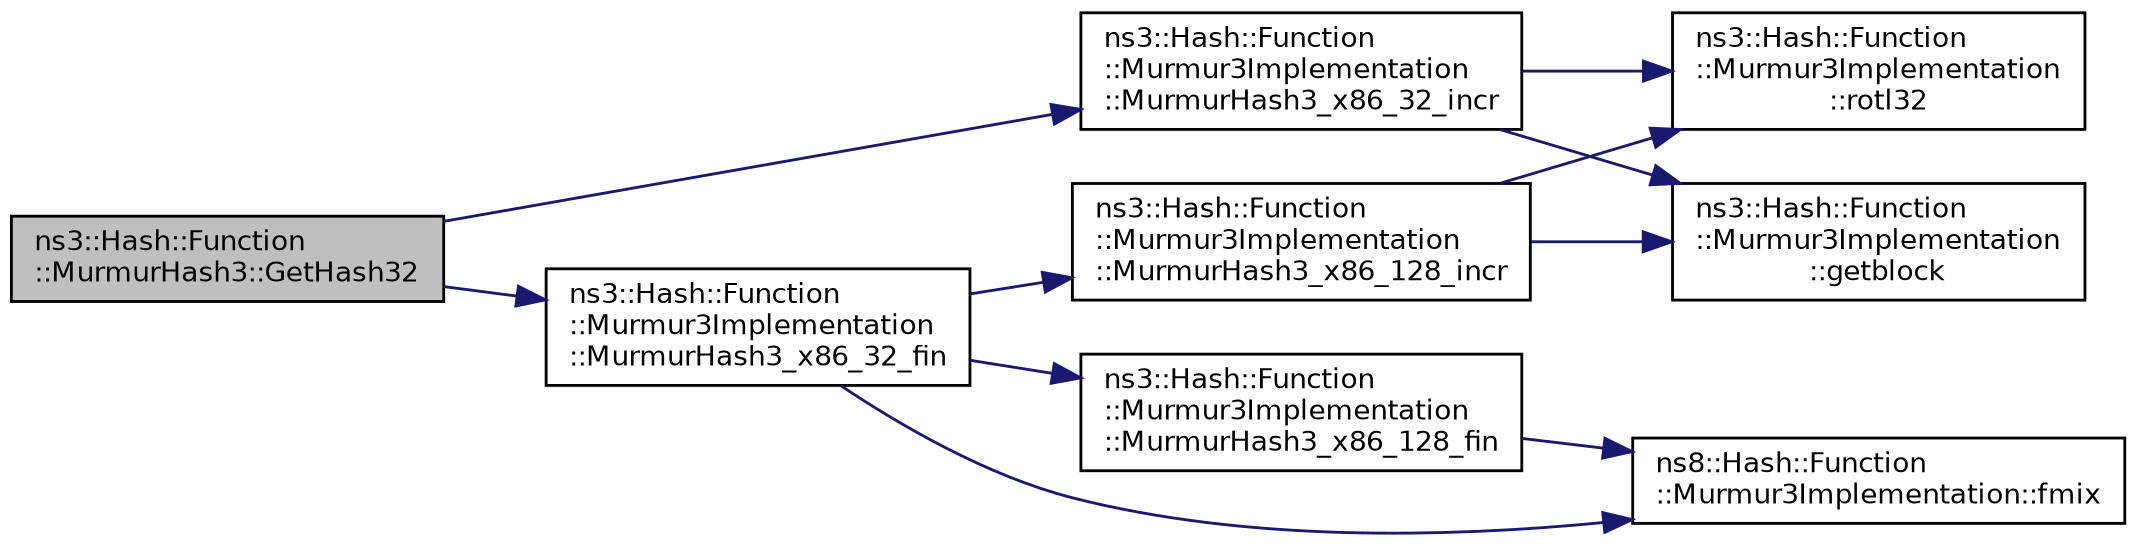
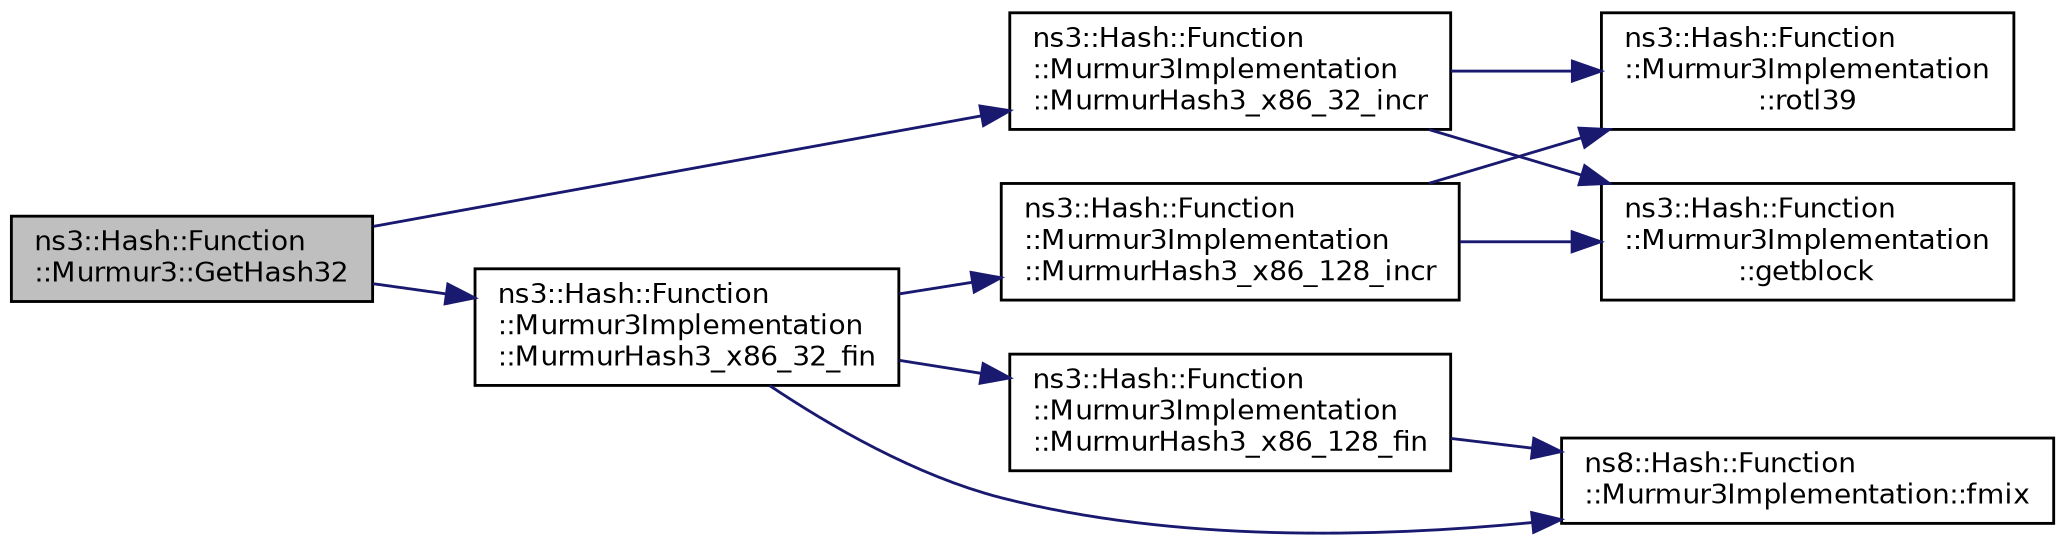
node "ns3::Hash::Function ::Murmur3Implementation ::rotl32": label "ns3::Hash::Function ::Murmur3Implementation ::rotl32" -> "ns3::Hash::Function ::Murmur3Implementation ::rotl39"
node "ns3::Hash::Function ::MurmurHash3::GetHash32": label "ns3::Hash::Function ::MurmurHash3::GetHash32" -> "ns3::Hash::Function ::Murmur3::GetHash32"
